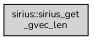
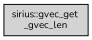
node "sirius::sirius_get _gvec_len": label "sirius::sirius_get _gvec_len" -> "sirius::gvec_get _gvec_len"
